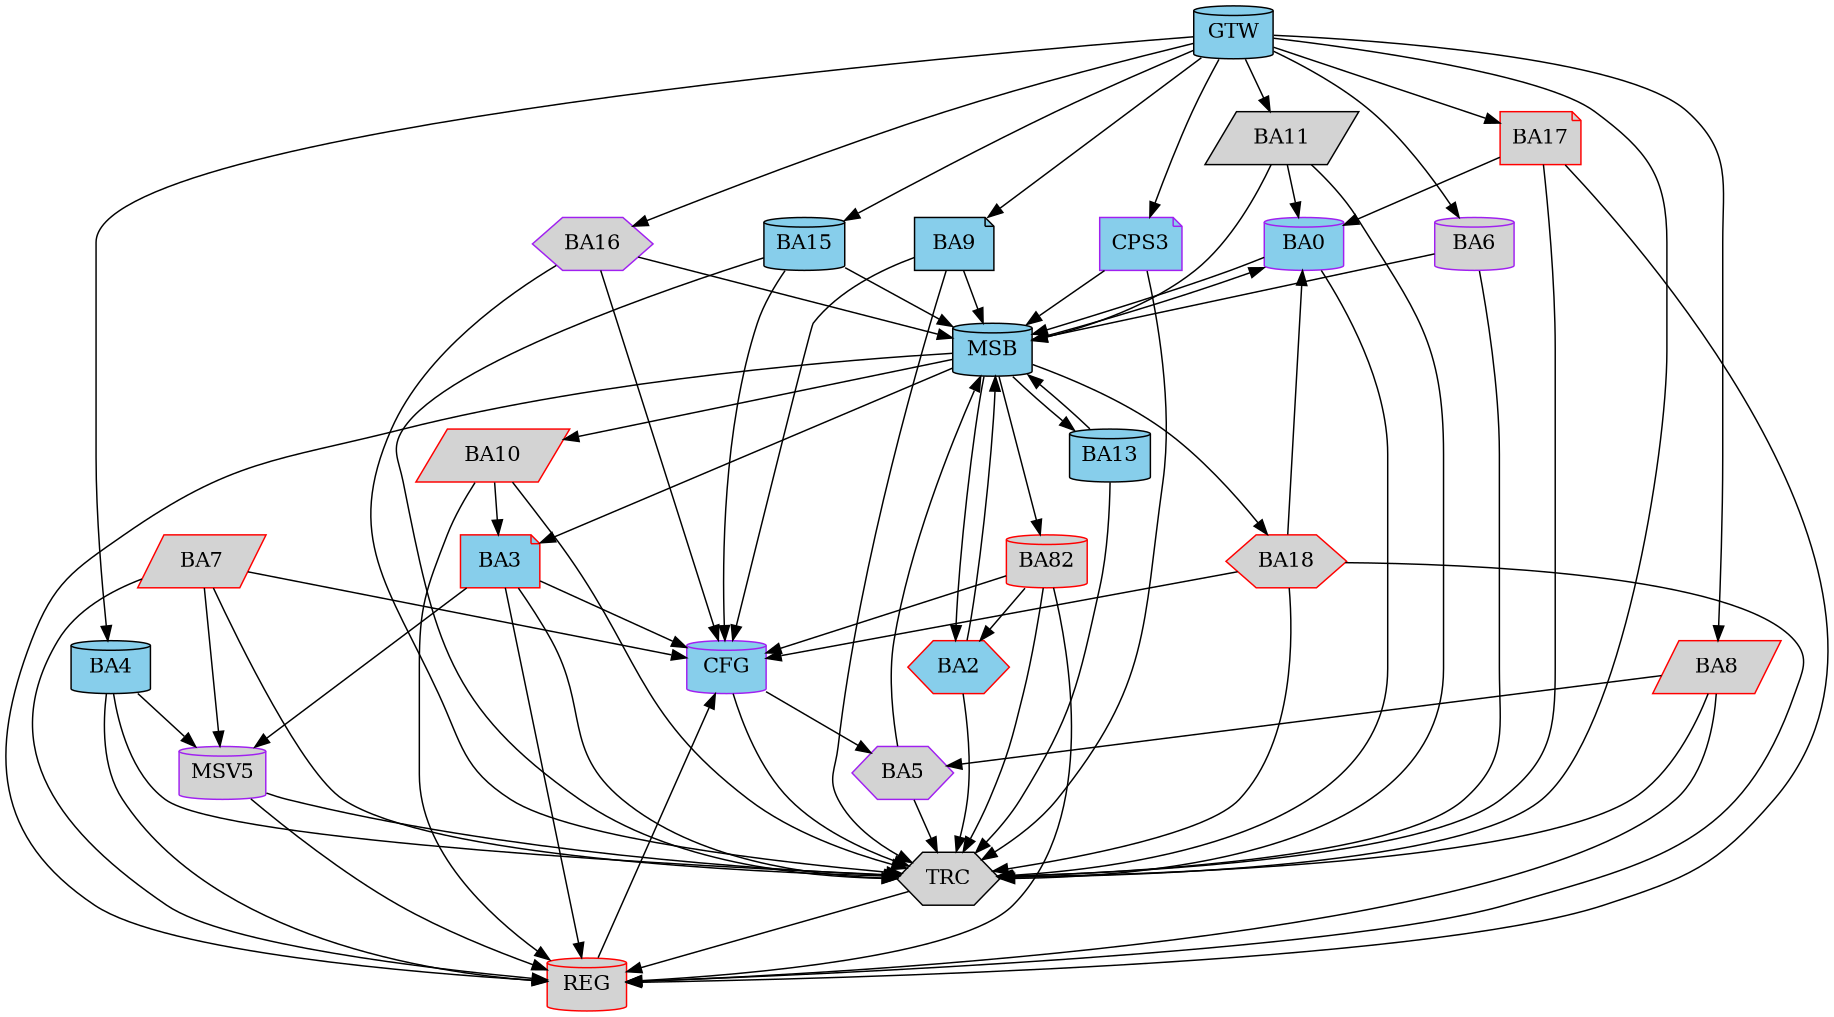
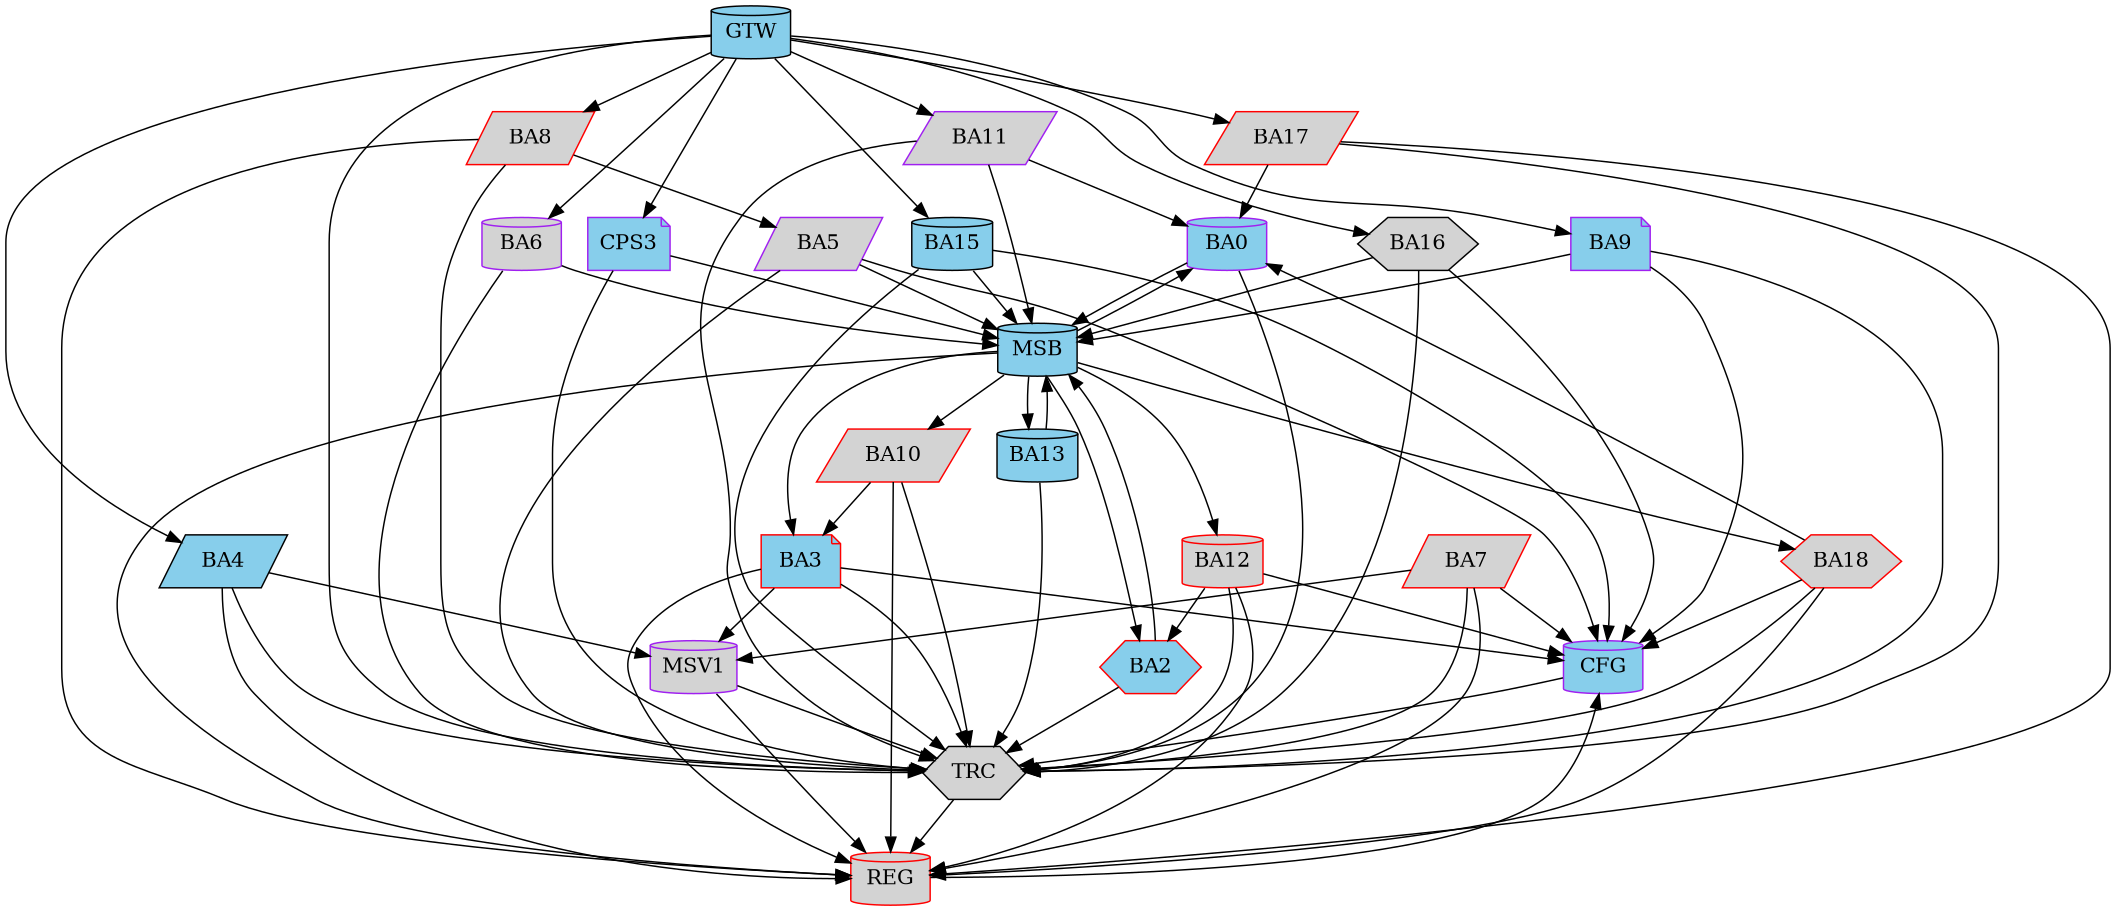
node "BA11": color black -> purple
node "BA17": shape note -> parallelogram
node "BA16": color purple -> black
node "BA9": color black -> purple
node "BA82": label "BA82" -> "BA12"
node "BA4": shape cylinder -> parallelogram
edge "CFG" -> "BA5": reversed
node "MSV5": label "MSV5" -> "MSV1"
node "BA5": shape hexagon -> parallelogram
